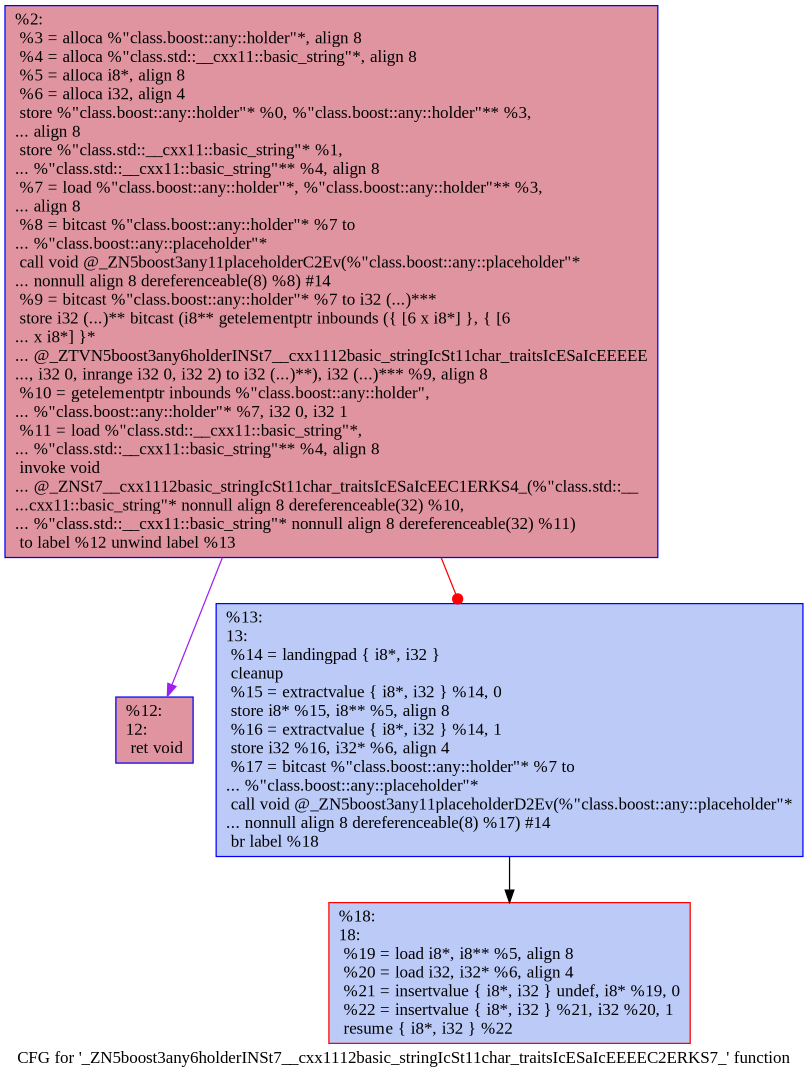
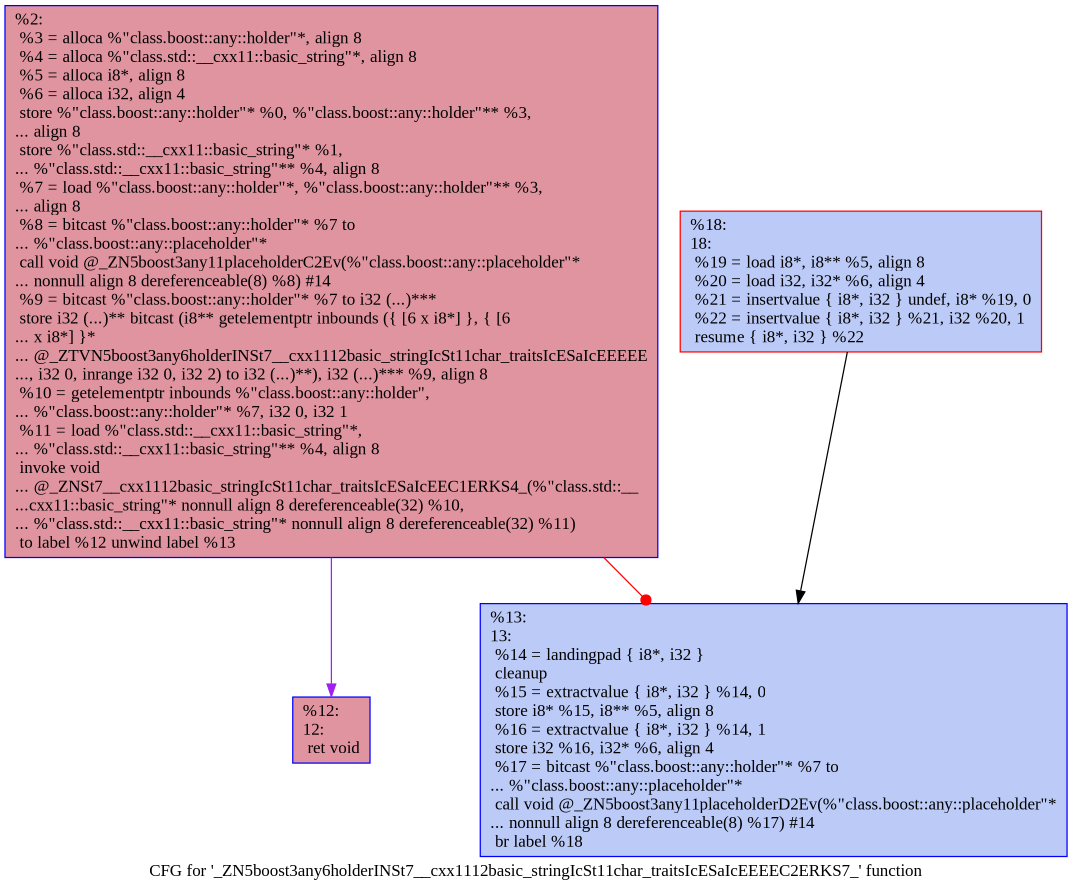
edge "%13:" -> "%18:": reversed
